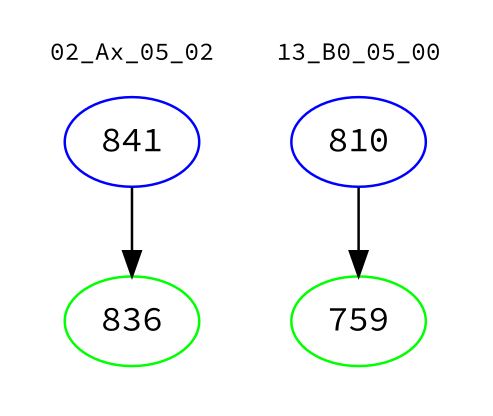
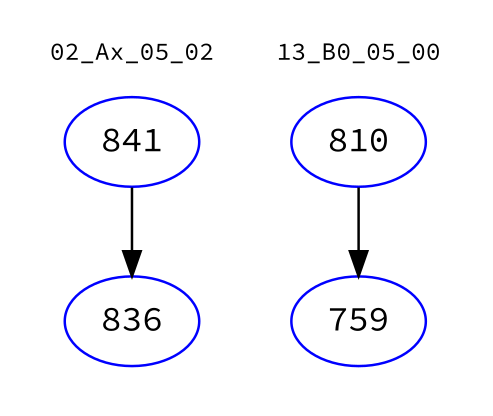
node "836": color green -> blue
node "759": color green -> blue
